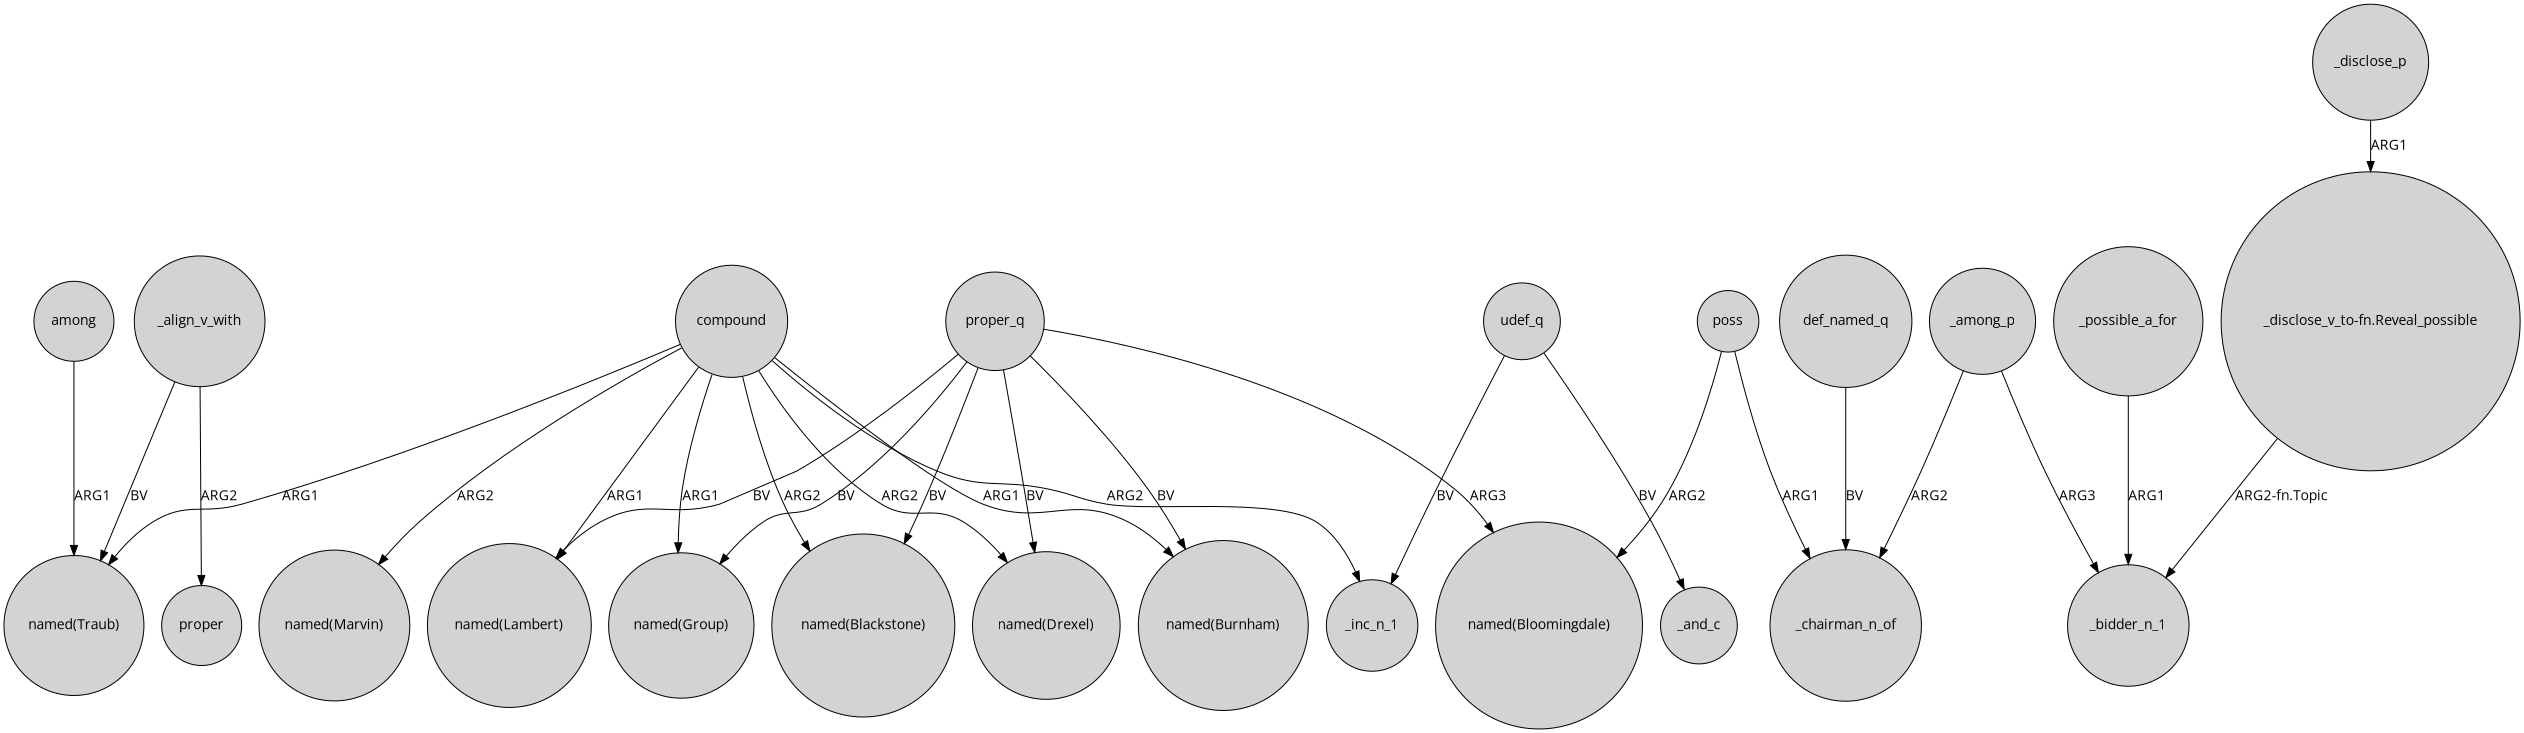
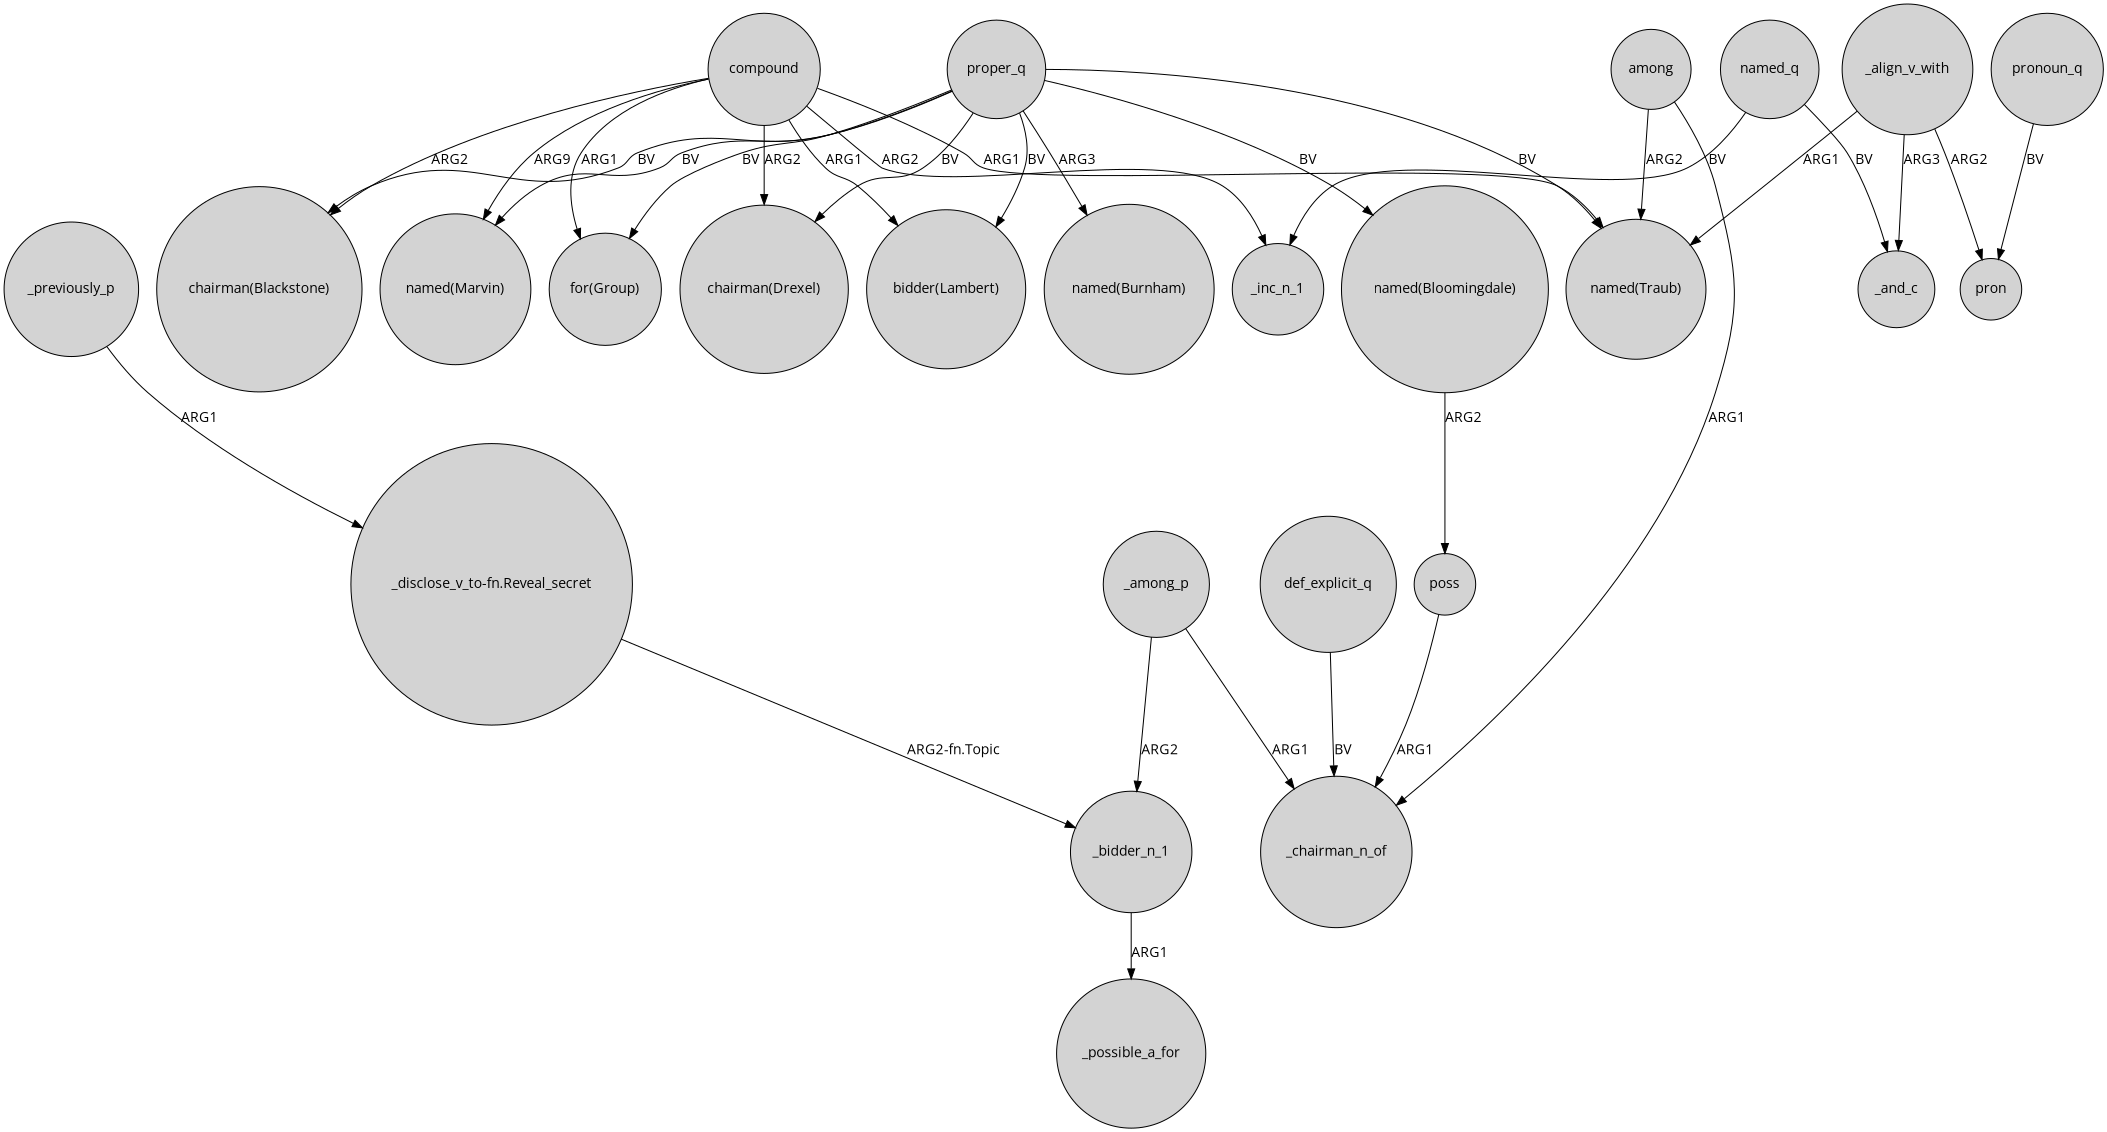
node "_disclose_p": label "_disclose_p" -> "_previously_p"
node "pronoun_q": added
edge "proper_q" -> "named(Traub)": added, label "BV"
edge "proper_q" -> "named(Marvin)": added, label "BV"
edge "_align_v_with" -> "_and_c": added, label "ARG3"
node "udef_q": label "udef_q" -> "named_q"
node "def_named_q": label "def_named_q" -> "def_explicit_q"
node "_disclose_v_to-fn.Reveal_possible": label "_disclose_v_to-fn.Reveal_possible" -> "_disclose_v_to-fn.Reveal_secret"
edge "poss" -> "named(Bloomingdale)": reversed
edge "_possible_a_for" -> "_bidder_n_1": reversed
edge "among" -> "_chairman_n_of": added, label "ARG1"
edge "compound" -> "named(Burnham)": removed, label "ARG1"
edge "among" -> "named(Traub)": label "ARG1" -> "ARG2"
edge "_align_v_with" -> "named(Traub)": label "BV" -> "ARG1"
edge "compound" -> "named(Marvin)": label "ARG2" -> "ARG9"
edge "proper_q" -> "named(Burnham)": label "BV" -> "ARG3"
edge "proper_q" -> "named(Bloomingdale)": label "ARG3" -> "BV"
edge "_among_p" -> "_chairman_n_of": label "ARG2" -> "ARG1"
edge "_among_p" -> "_bidder_n_1": label "ARG3" -> "ARG2"
node "proper": label "proper" -> "pron"
node "named(Lambert)": label "named(Lambert)" -> "bidder(Lambert)"
node "named(Group)": label "named(Group)" -> "for(Group)"
node "named(Blackstone)": label "named(Blackstone)" -> "chairman(Blackstone)"
node "named(Drexel)": label "named(Drexel)" -> "chairman(Drexel)"
